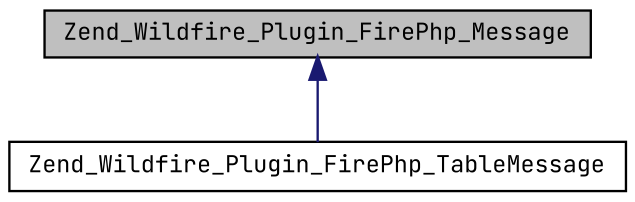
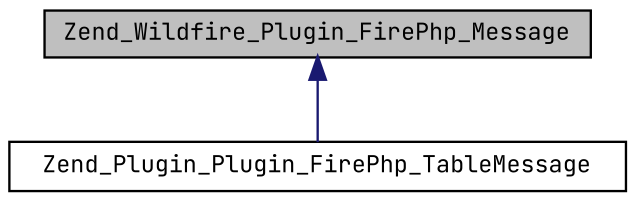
node "Zend_Wildfire_Plugin_FirePhp_TableMessage": label "Zend_Wildfire_Plugin_FirePhp_TableMessage" -> "Zend_Plugin_Plugin_FirePhp_TableMessage"
